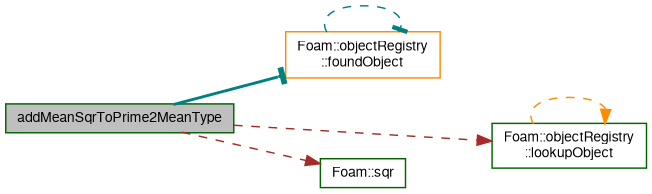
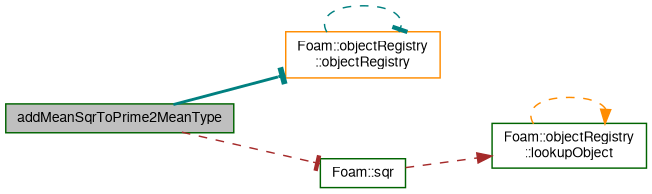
node "Foam::objectRegistry ::foundObject": label "Foam::objectRegistry ::foundObject" -> "Foam::objectRegistry ::objectRegistry"
edge "addMeanSqrToPrime2MeanType" -> "Foam::objectRegistry ::lookupObject": now "Foam::sqr" -> "Foam::objectRegistry ::lookupObject"
edge "addMeanSqrToPrime2MeanType" -> "Foam::sqr": arrowhead normal -> tee
